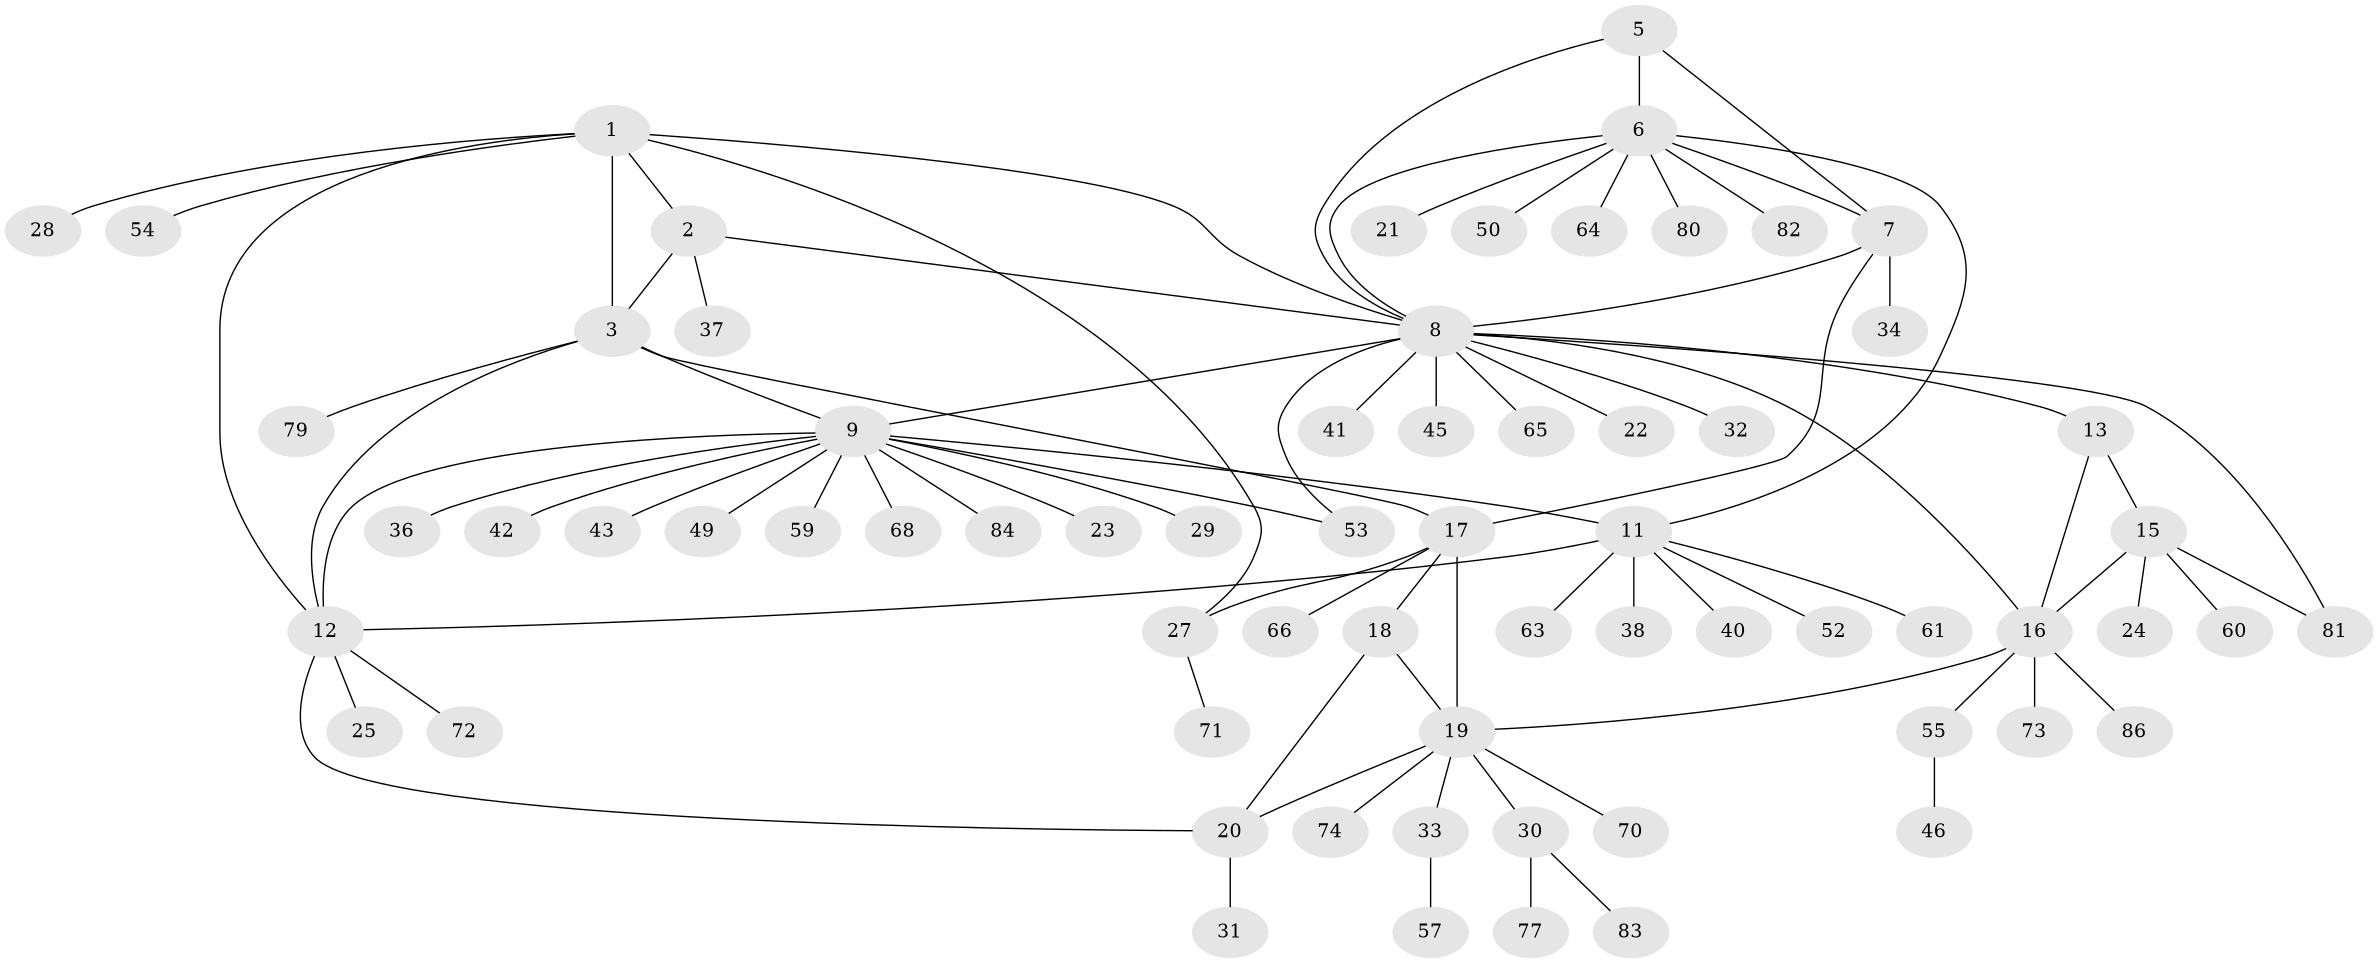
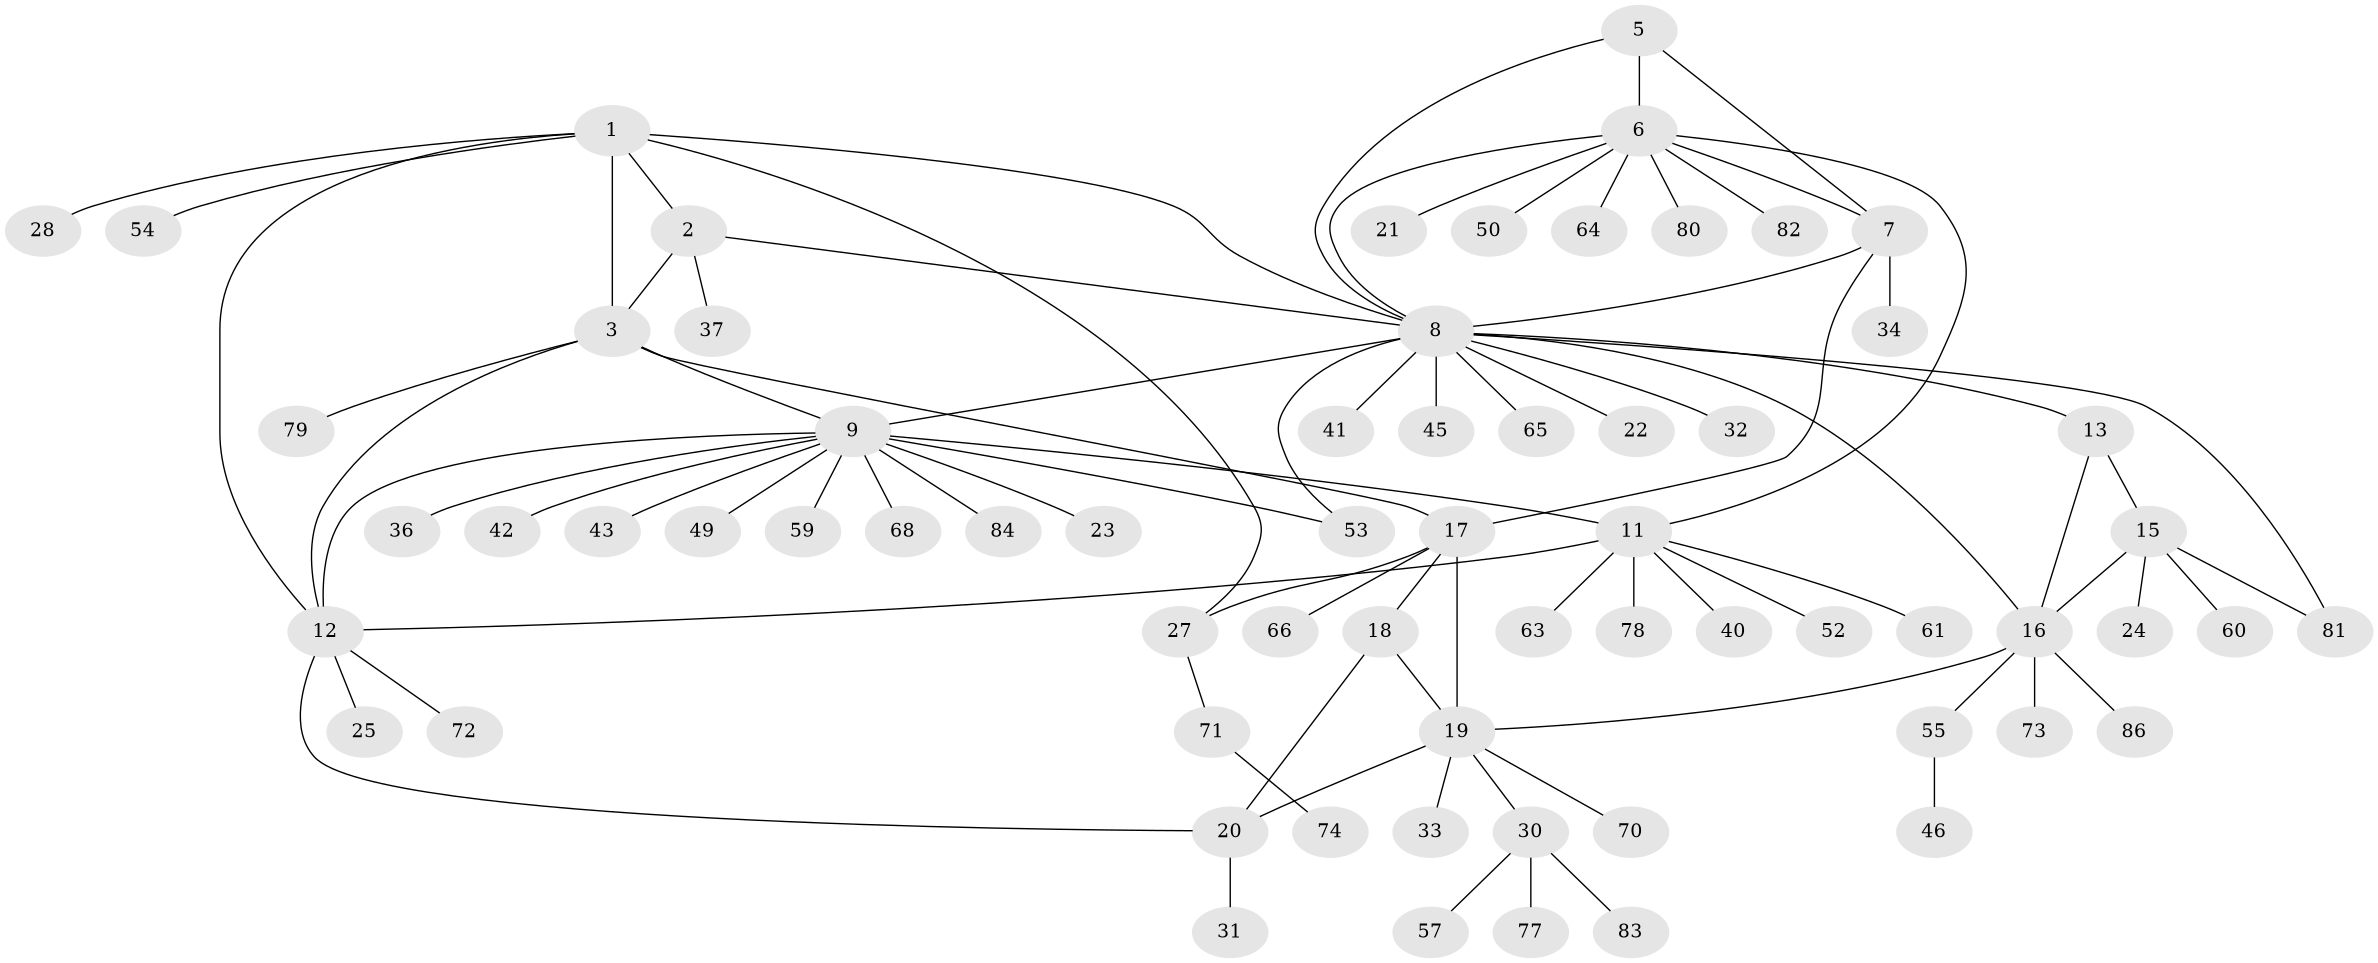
node "29": removed
node "38": label "38" -> "78"
edge "19" -- "74": now "71" -- "74"
edge "33" -- "57": now "30" -- "57"
